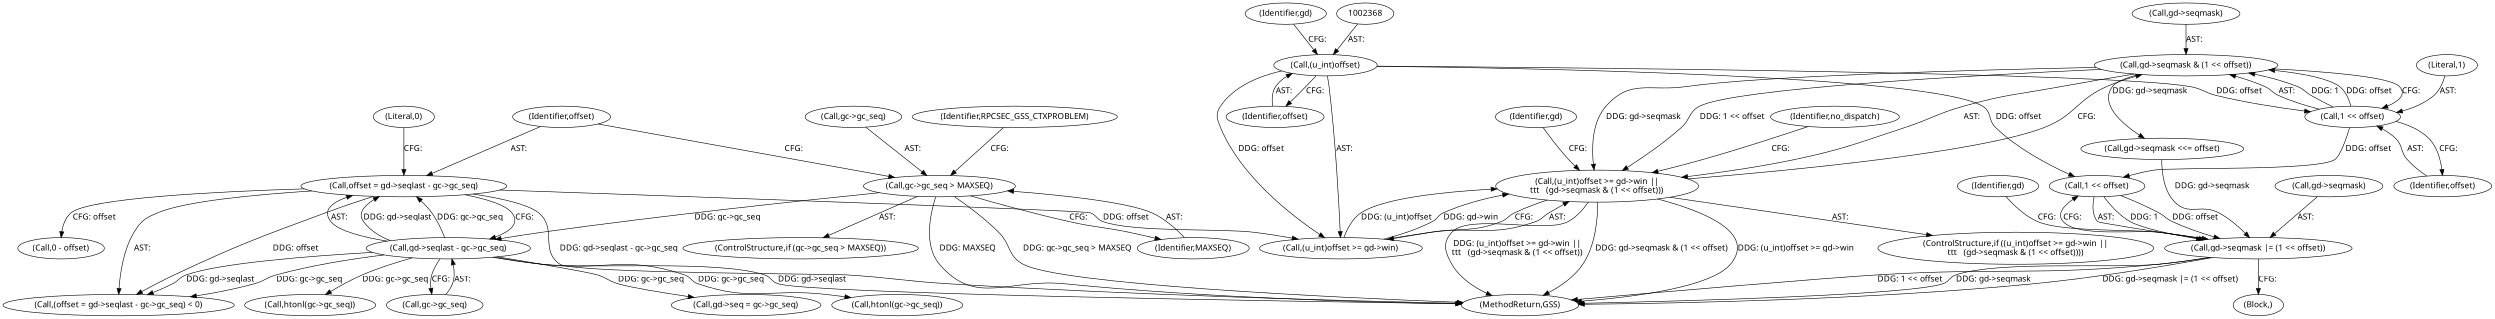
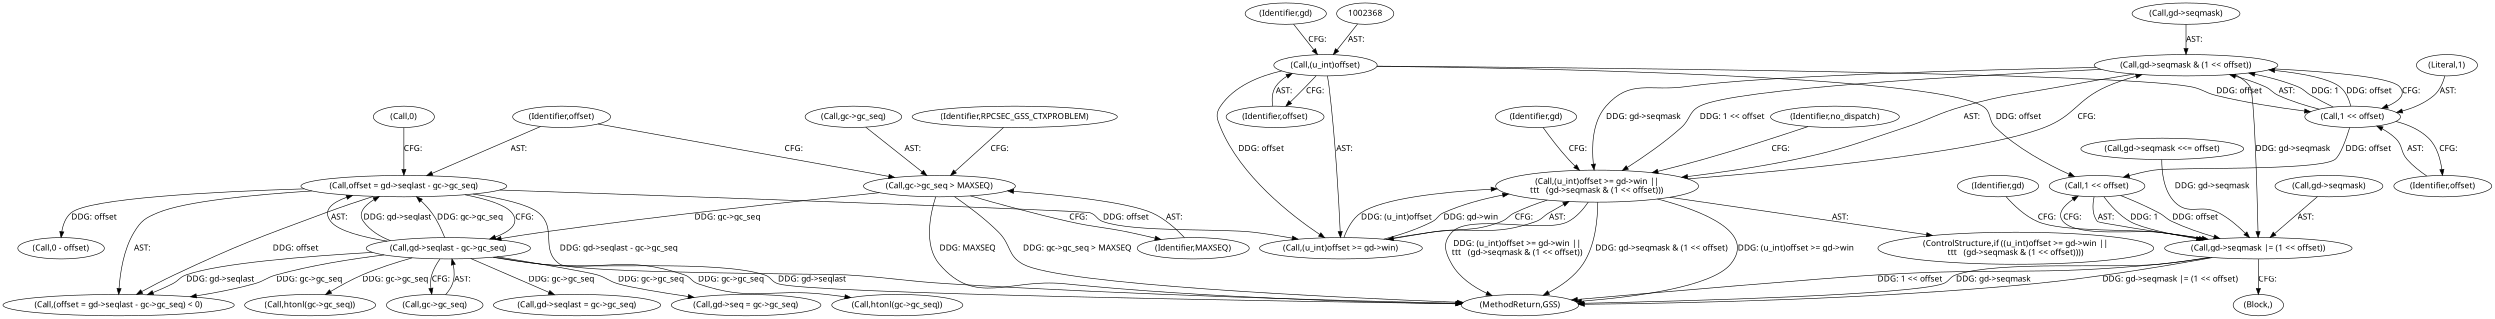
edge "(Call,gd->seqmask & (1 << offset))" -> "(Call,gd->seqmask <<= offset)": now "(Call,gd->seqmask & (1 << offset))" -> "(Call,gd->seqmask |= (1 << offset))"
node "(Literal,0)": label "(Literal,0)" -> "(Call,0)"
edge "(Call,offset = gd->seqlast - gc->gc_seq)" -> "(Call,0 - offset)": label "CFG: offset" -> "DDG: offset"
node "(ControlStructure,if (gc->gc_seq > MAXSEQ))": removed
node "(Call,gd->seqlast = gc->gc_seq)": added
